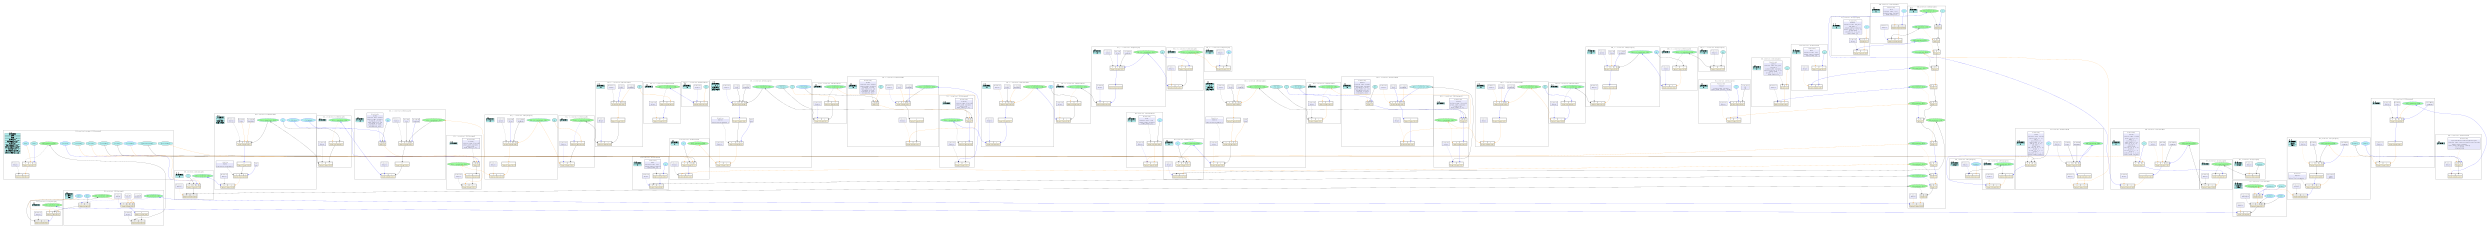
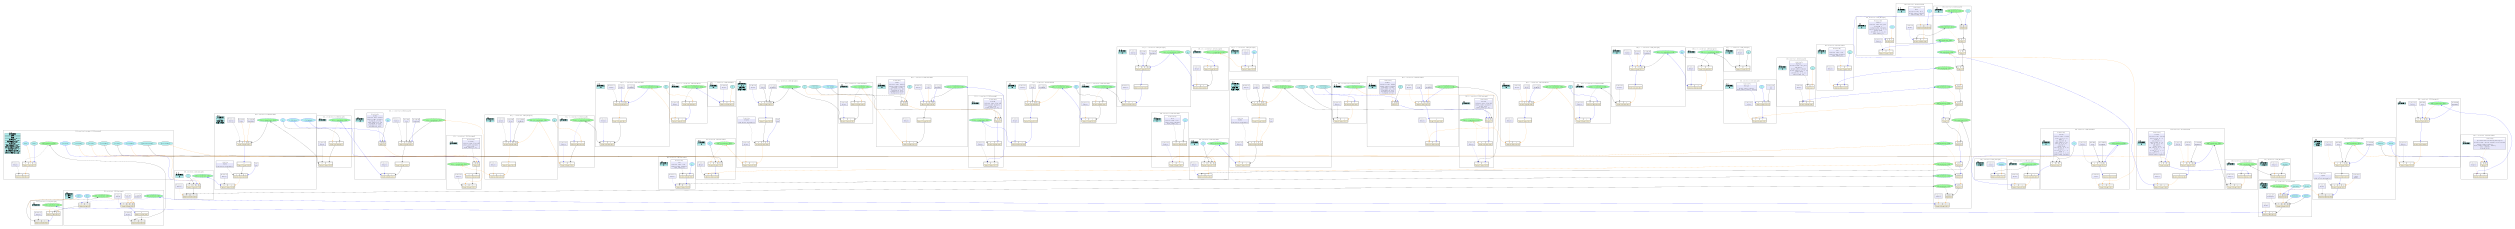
node "267_L-✗↓↓↓construct.1282": added
node "285_L-✓↓construct.1305": fillcolor paleturquoise -> palegreen
